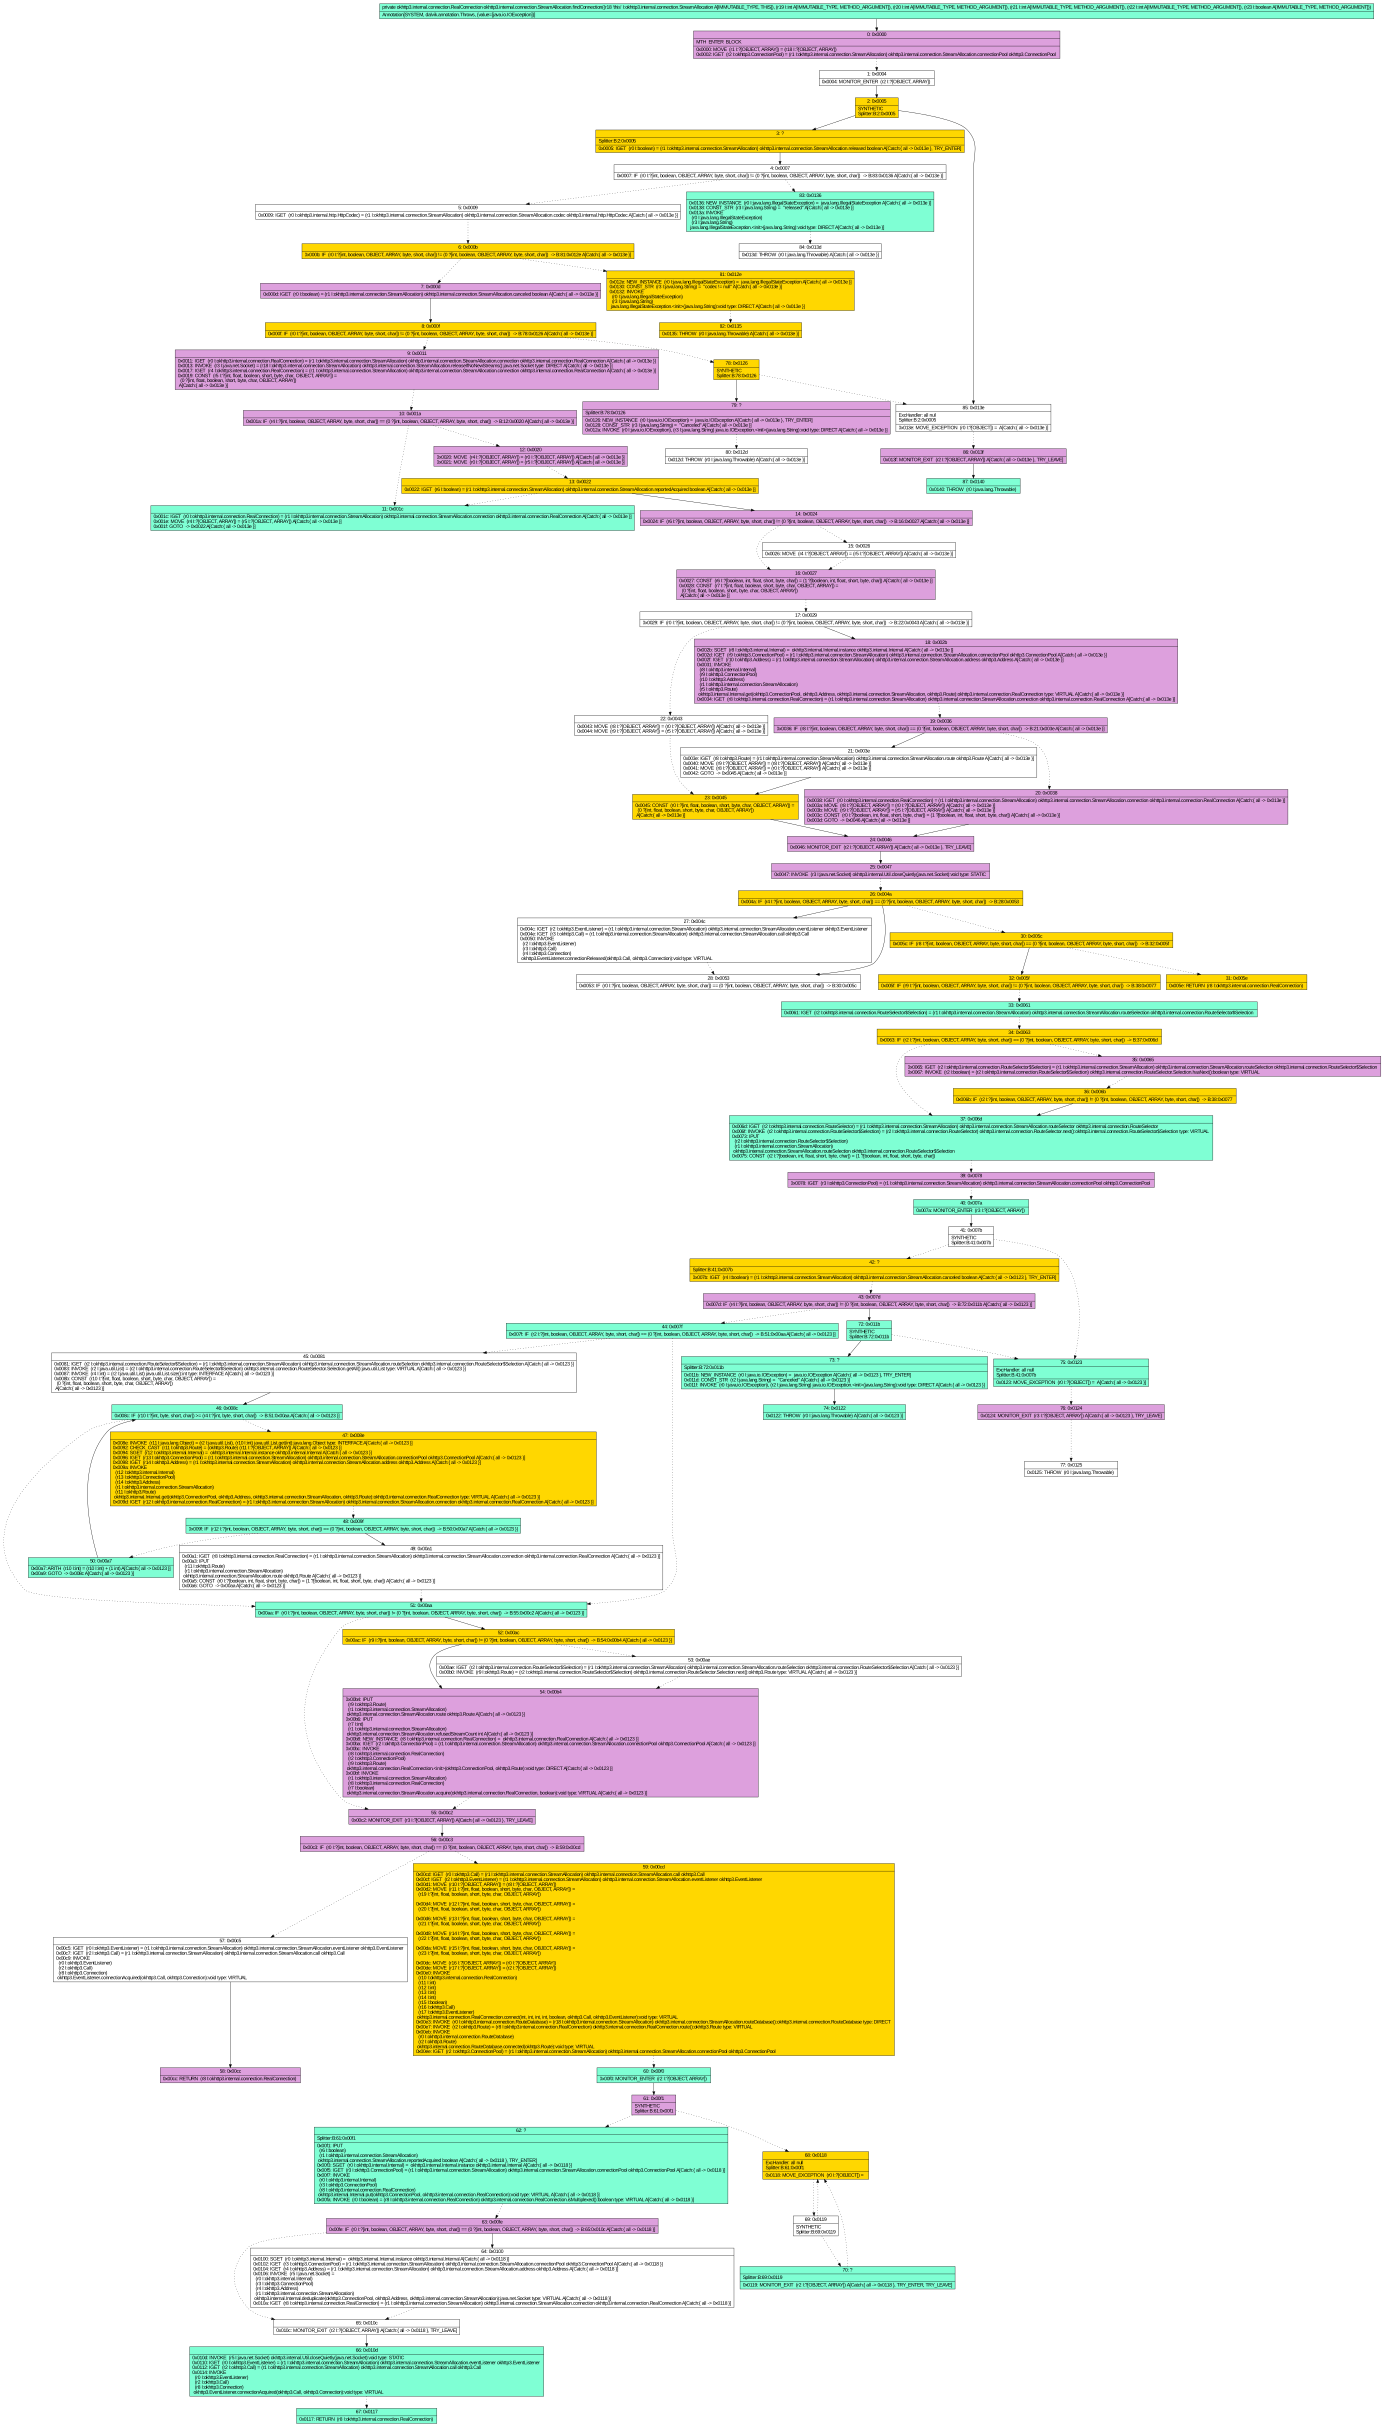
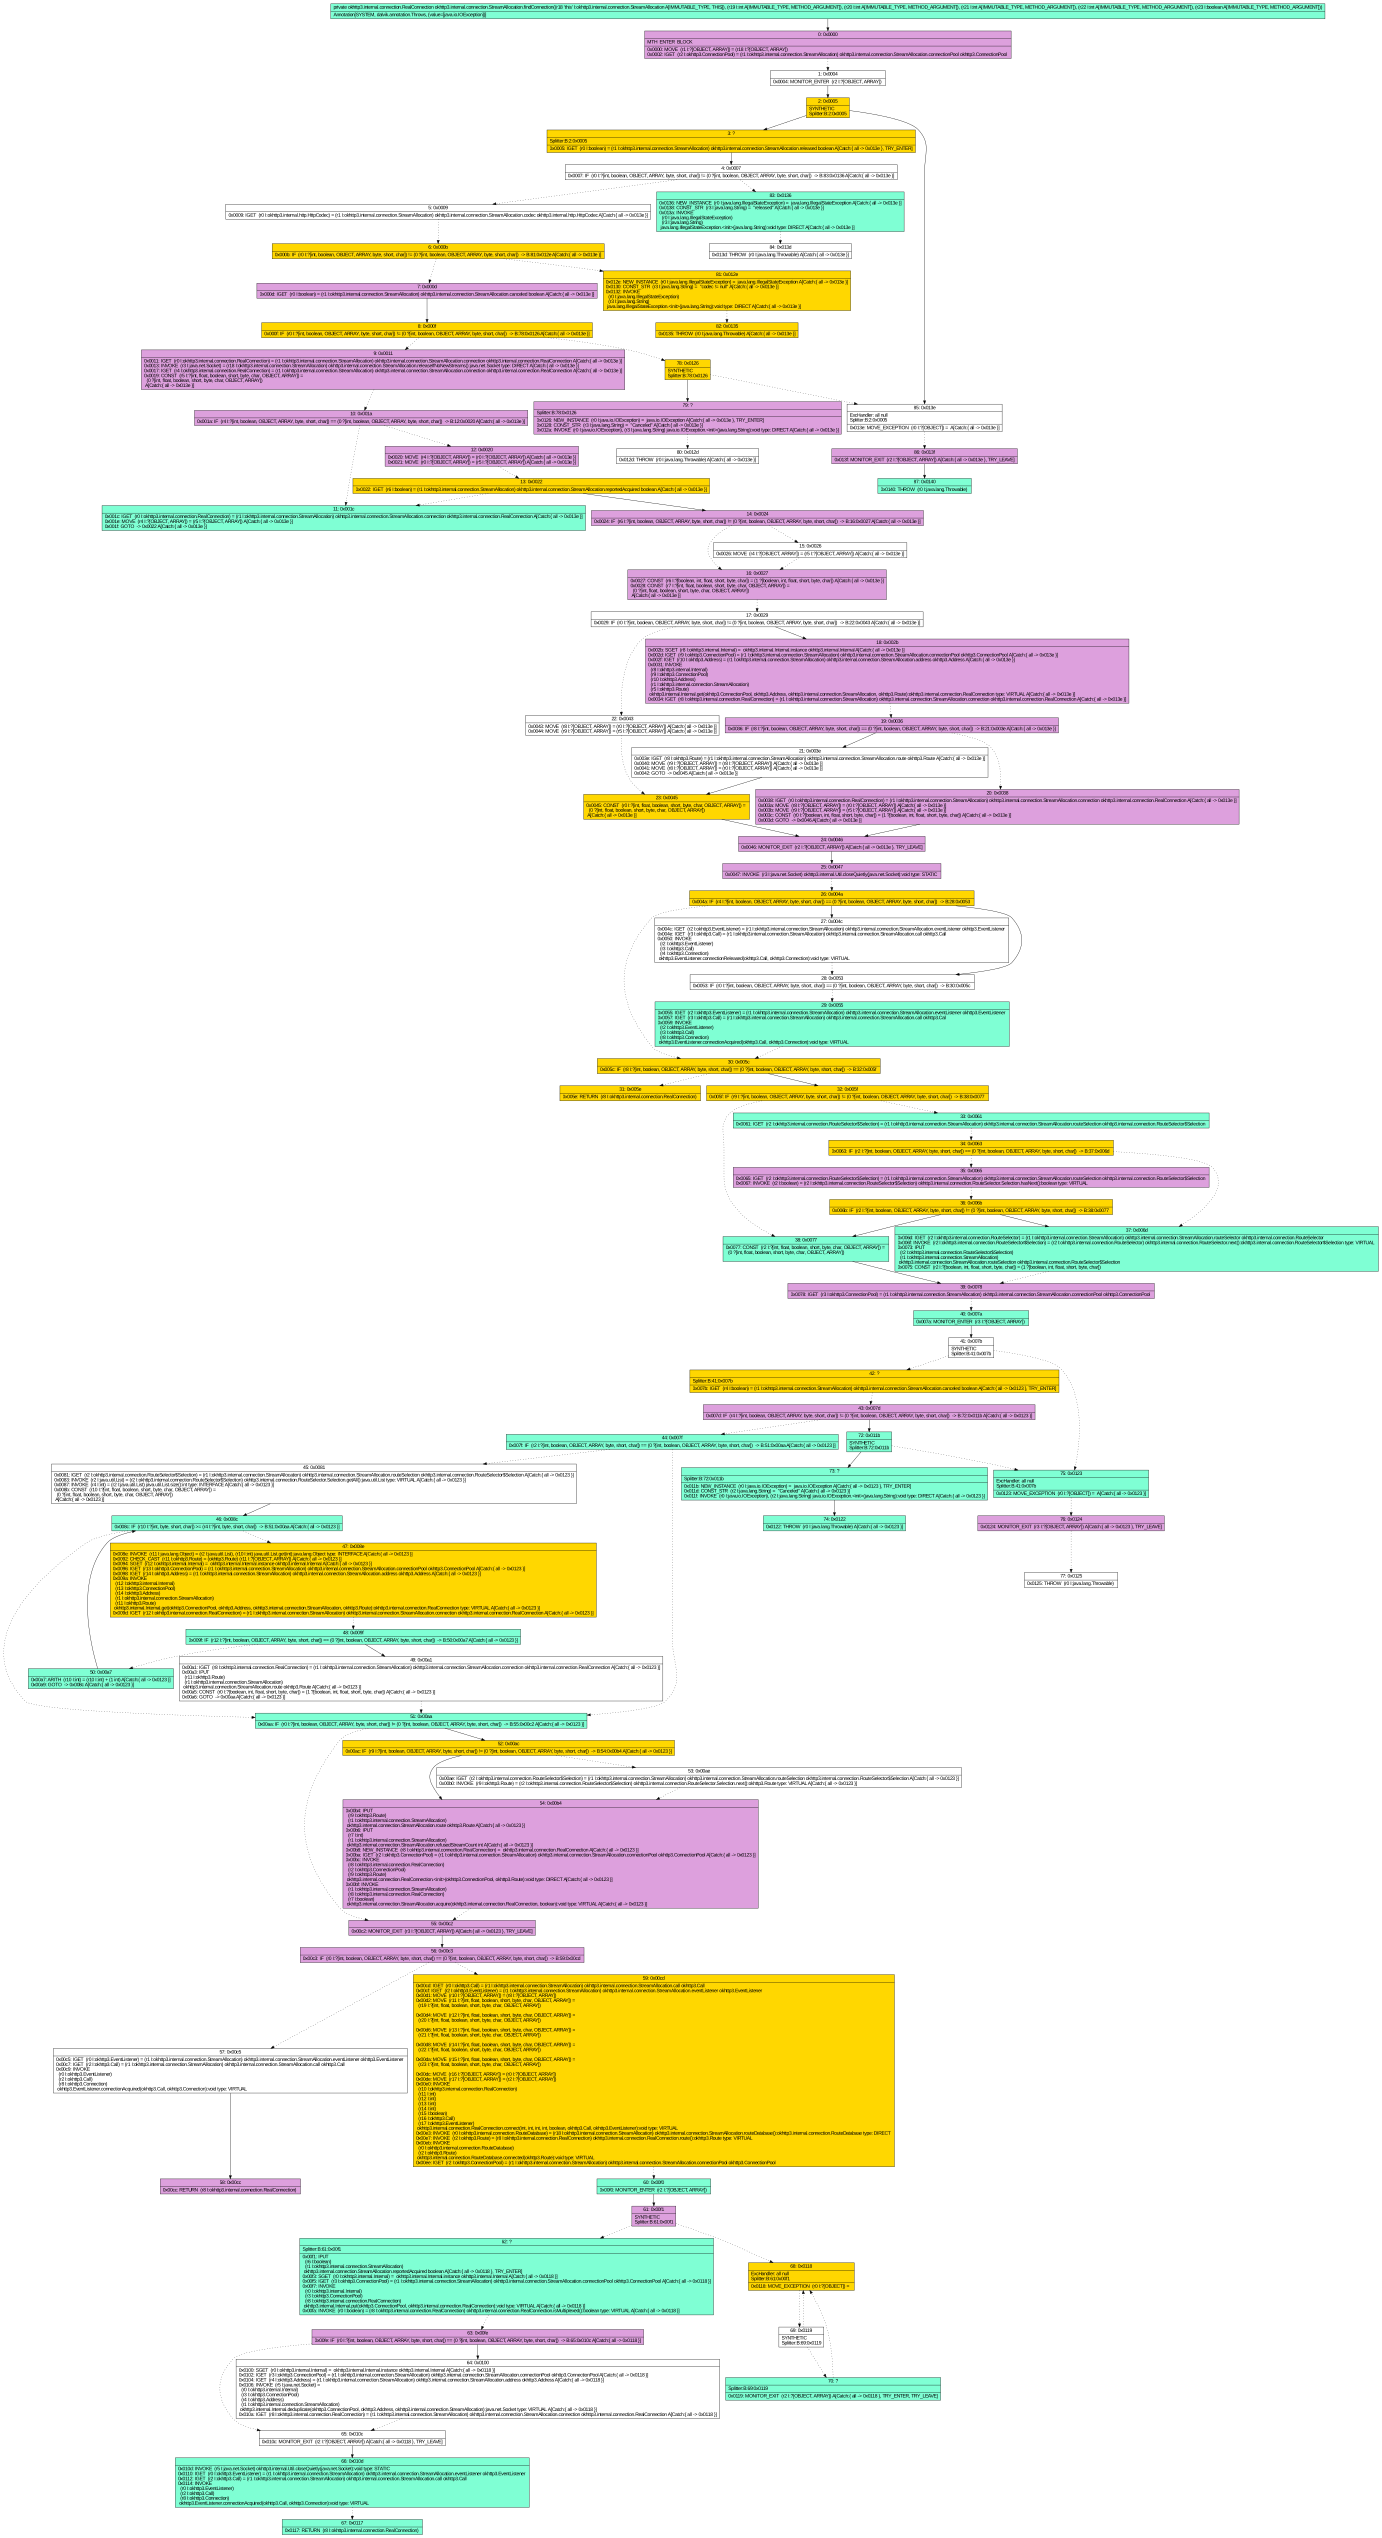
node "29: 0x0055": added
node "38: 0x0077": added
